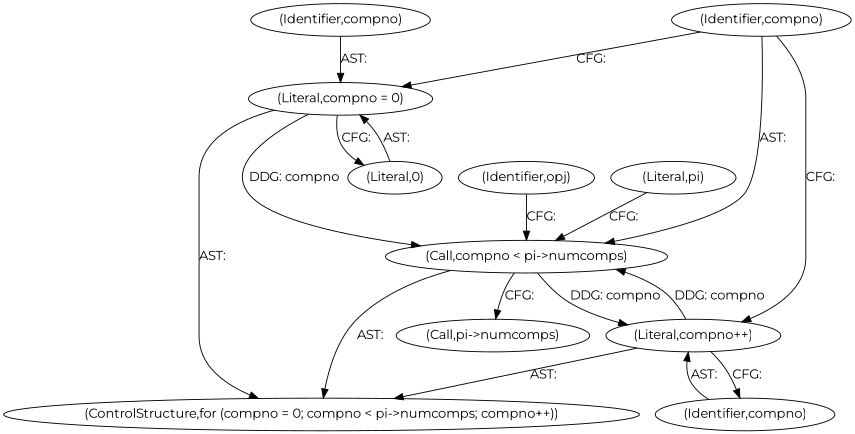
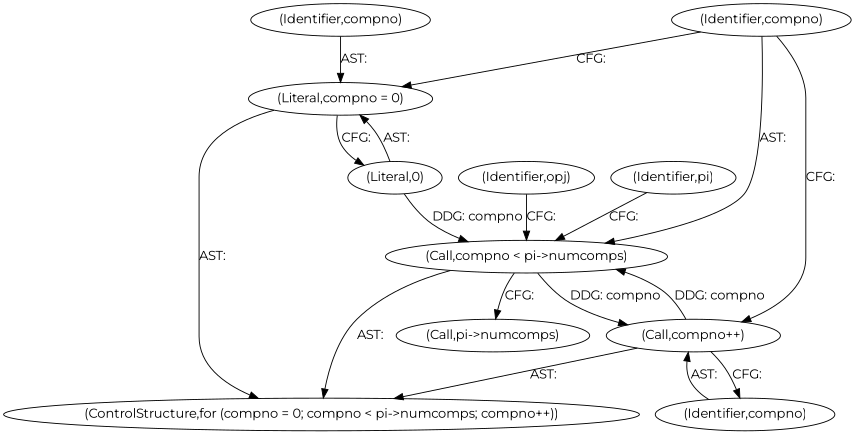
node "(Literal,pi)": label "(Literal,pi)" -> "(Identifier,pi)"
edge "(Literal,compno = 0)" -> "(Call,compno < pi->numcomps)": now "(Literal,0)" -> "(Call,compno < pi->numcomps)"
node "(Literal,compno++)": label "(Literal,compno++)" -> "(Call,compno++)"
